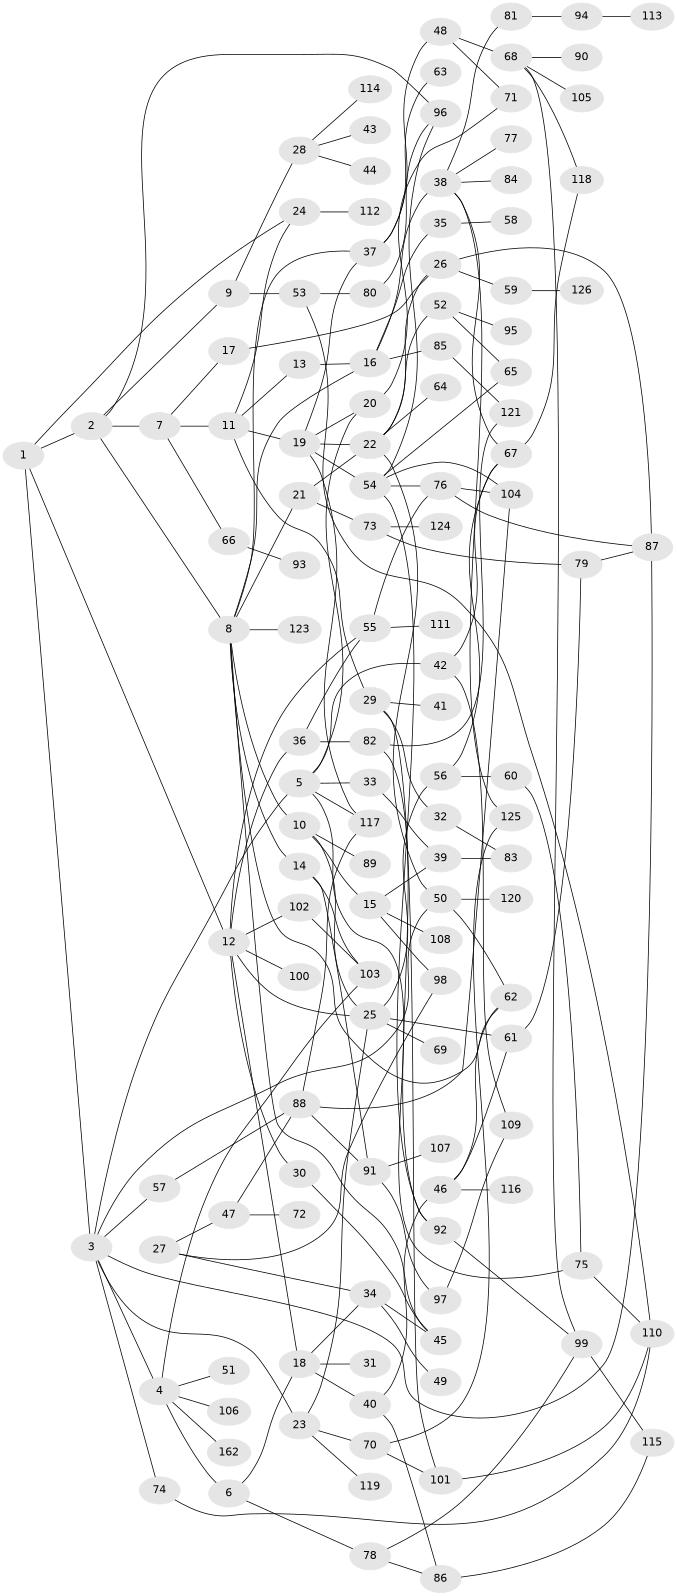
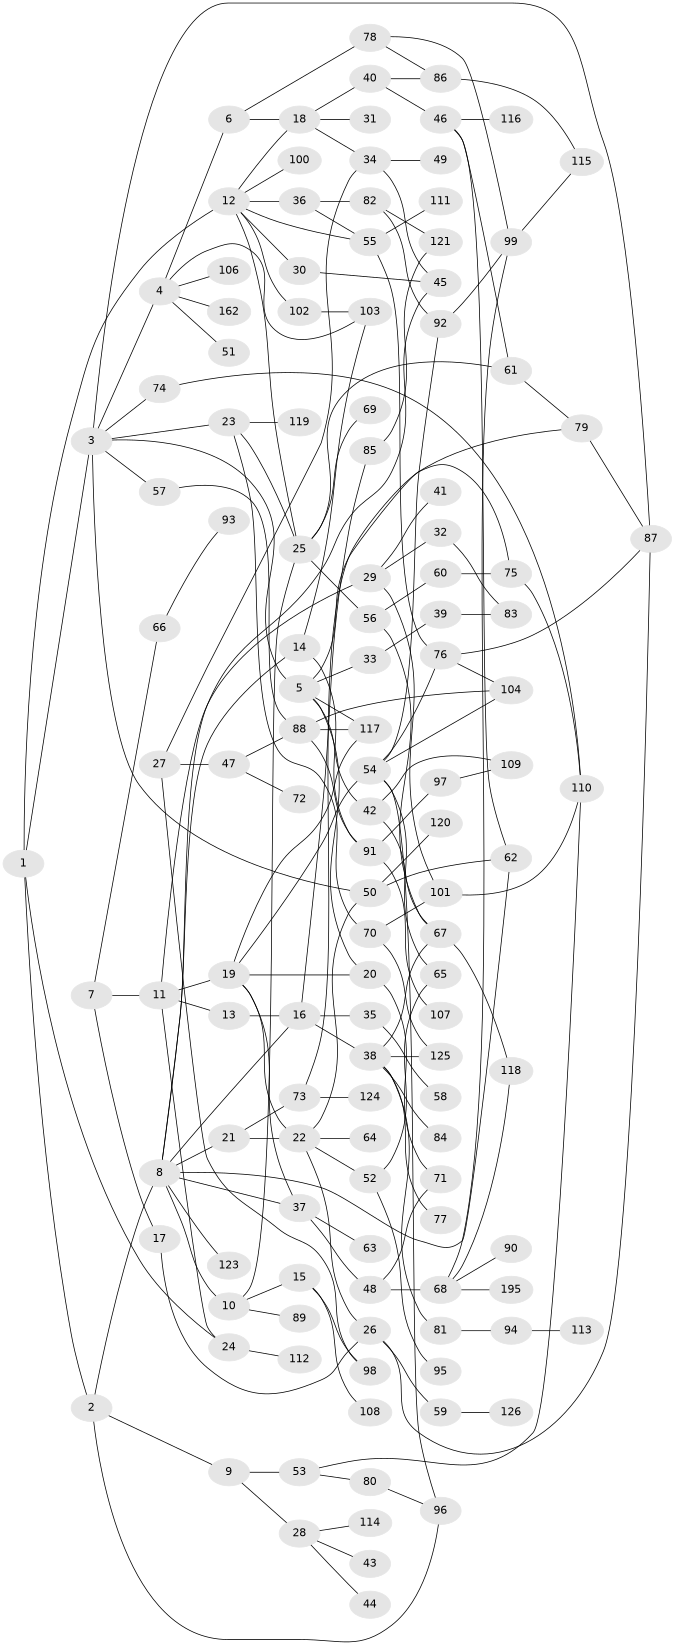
node "105": label "105" -> "195"
edge "2" -- "7": removed
edge "39" -- "15": removed
